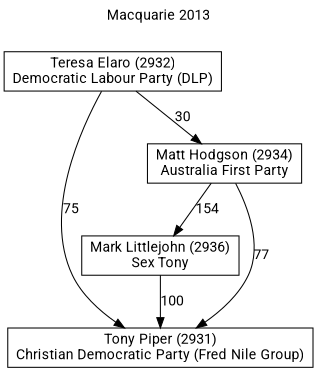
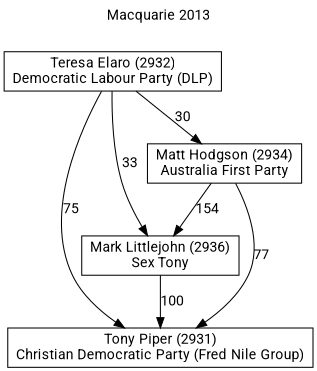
edge "Teresa Elaro (2932) Democratic Labour Party (DLP)" -> "Mark Littlejohn (2936) Sex Tony": added, label "33"
